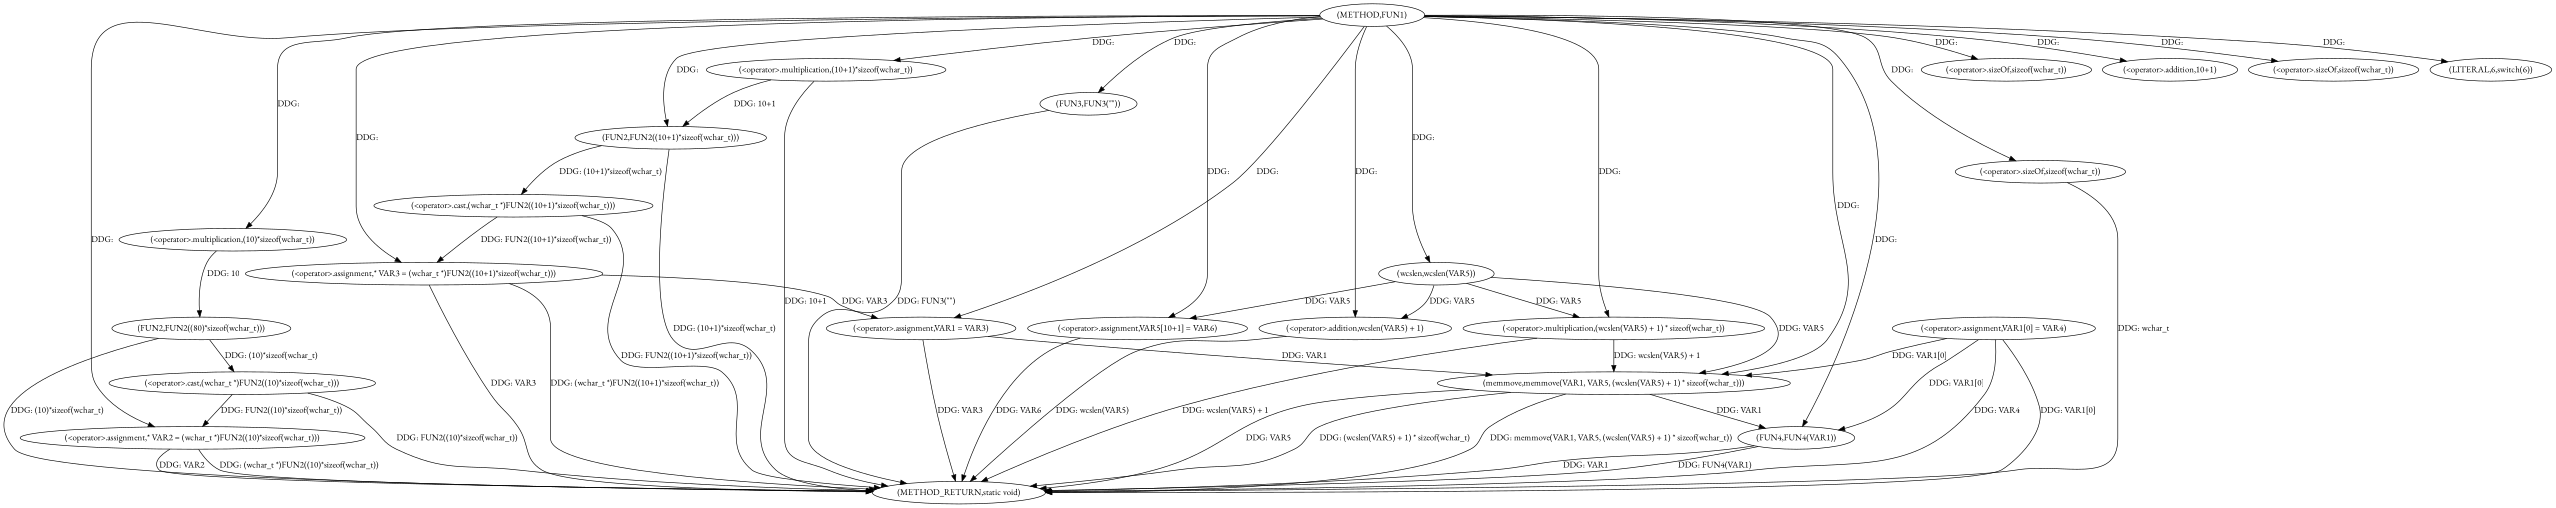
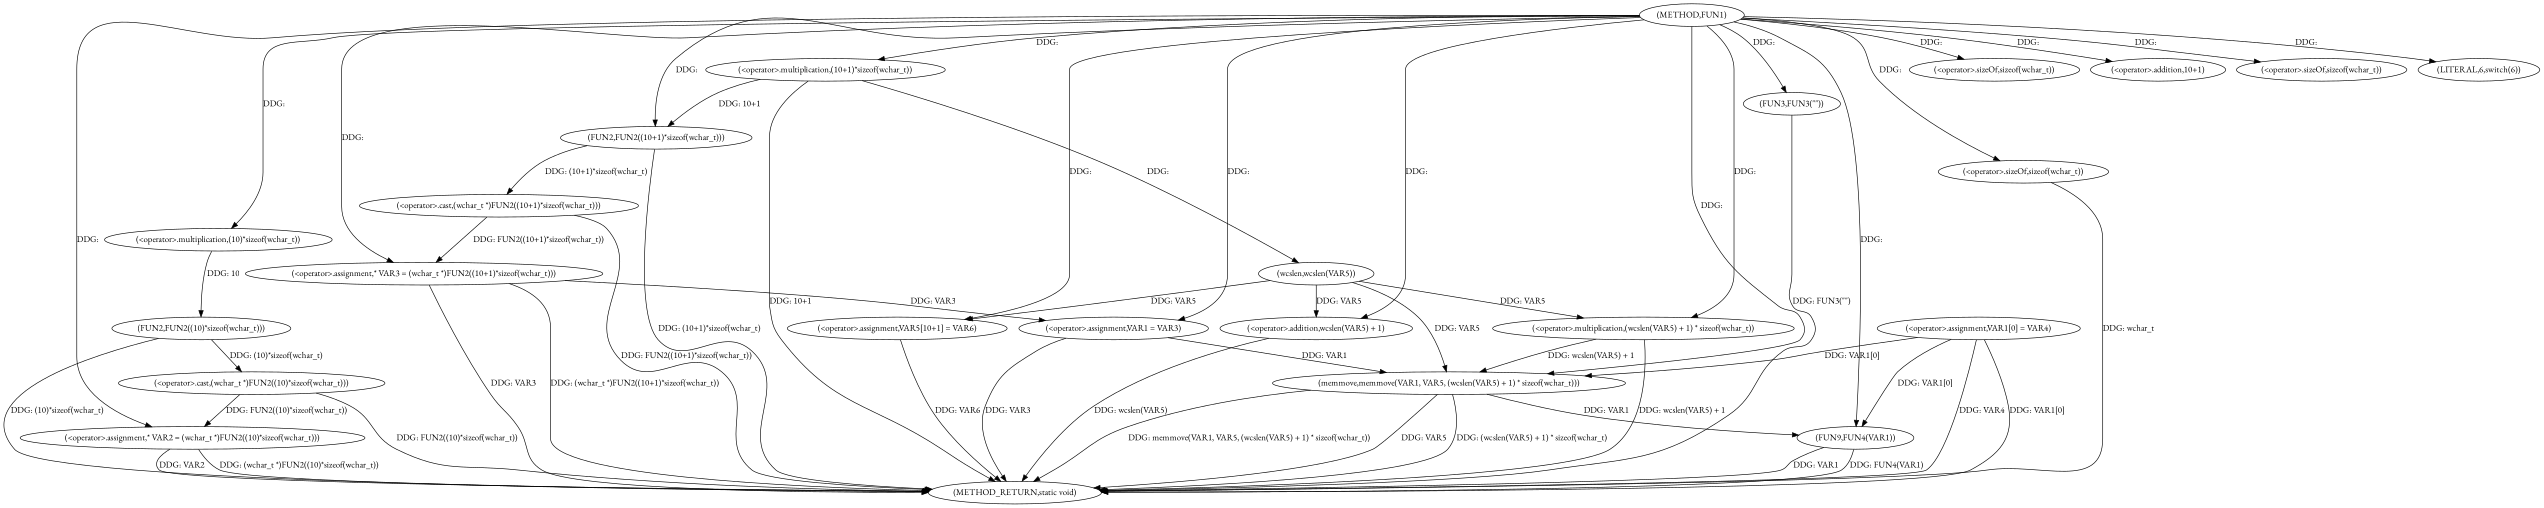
edge "(METHOD,FUN1)" -> "(wcslen,wcslen(VAR5))": now "(<operator>.multiplication,(10+1)*sizeof(wchar_t))" -> "(wcslen,wcslen(VAR5))"
node "(FUN2,FUN2((80)*sizeof(wchar_t)))": label "(FUN2,FUN2((80)*sizeof(wchar_t)))" -> "(FUN2,FUN2((10)*sizeof(wchar_t)))"
node "(FUN4,FUN4(VAR1))": label "(FUN4,FUN4(VAR1))" -> "(FUN9,FUN4(VAR1))"
